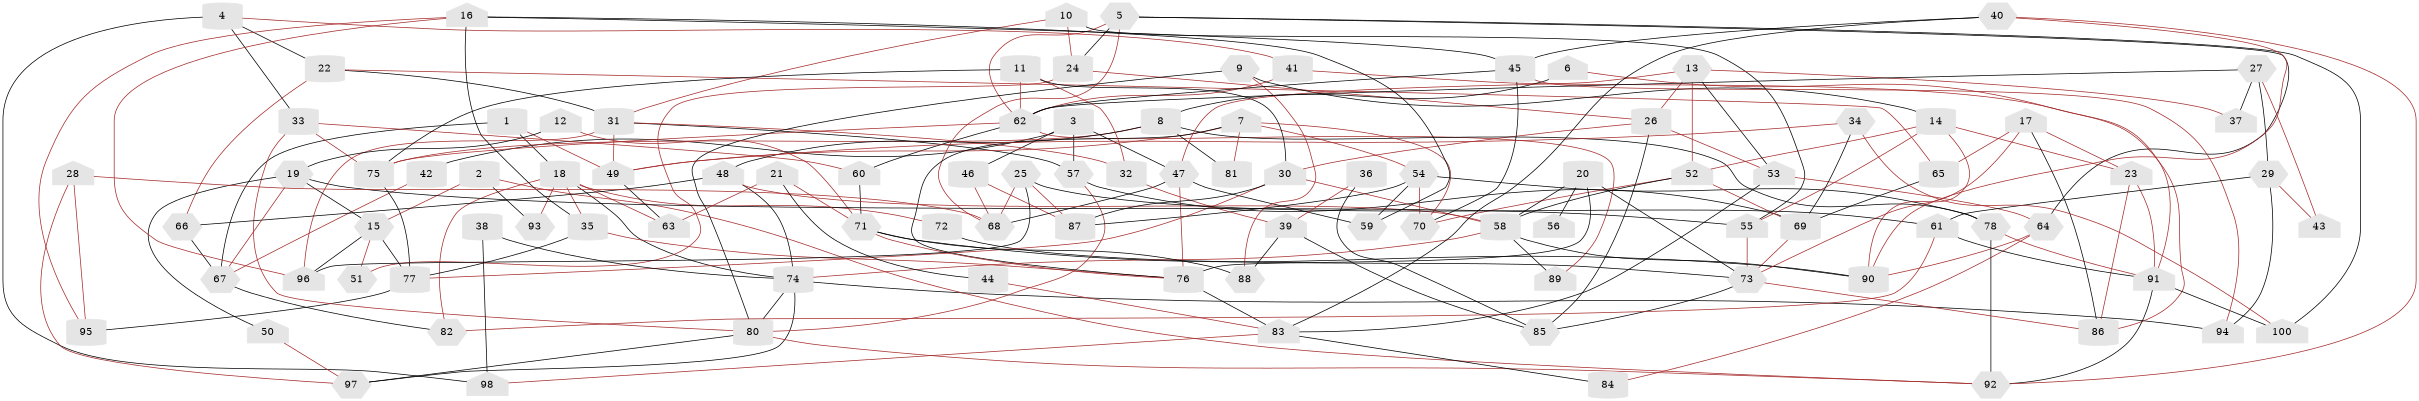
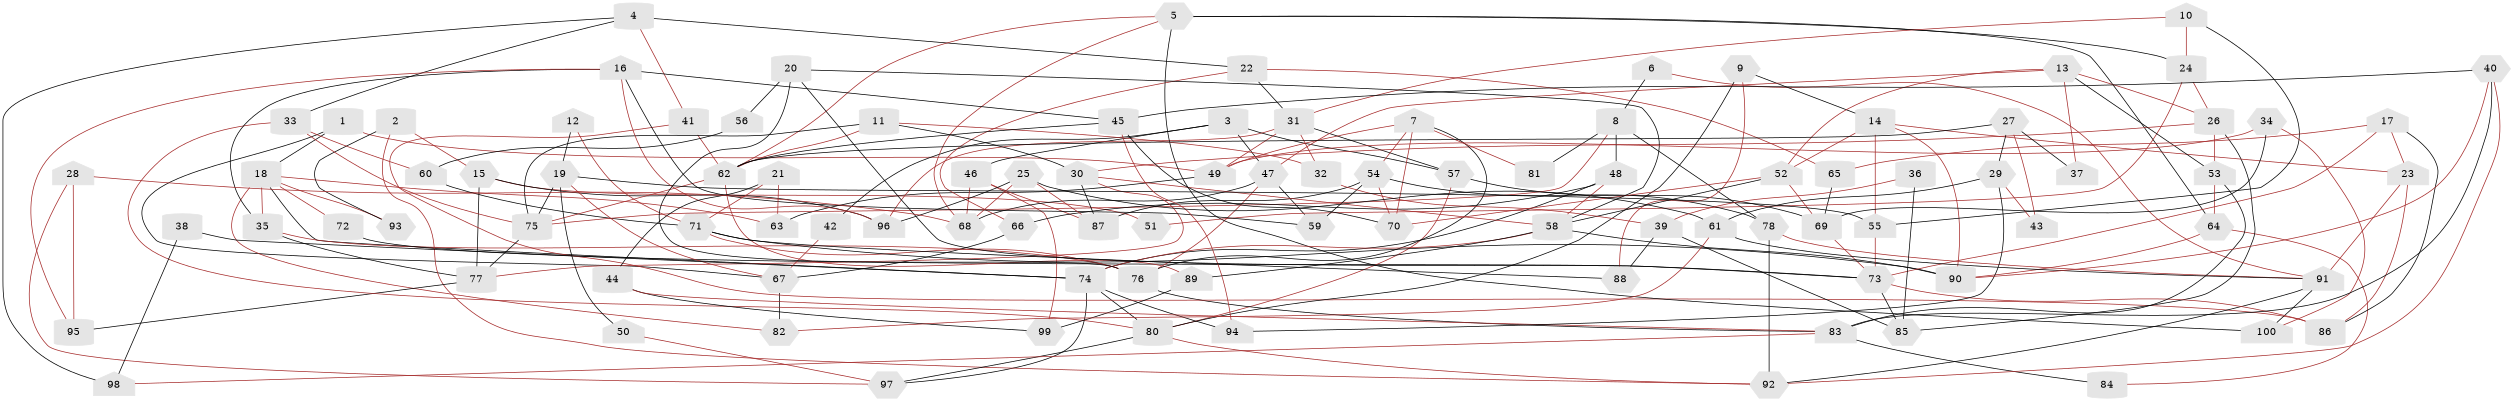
edge "62" -- "60": now "56" -- "60"
edge "19" -- "15": now "19" -- "75"
node "99": added
